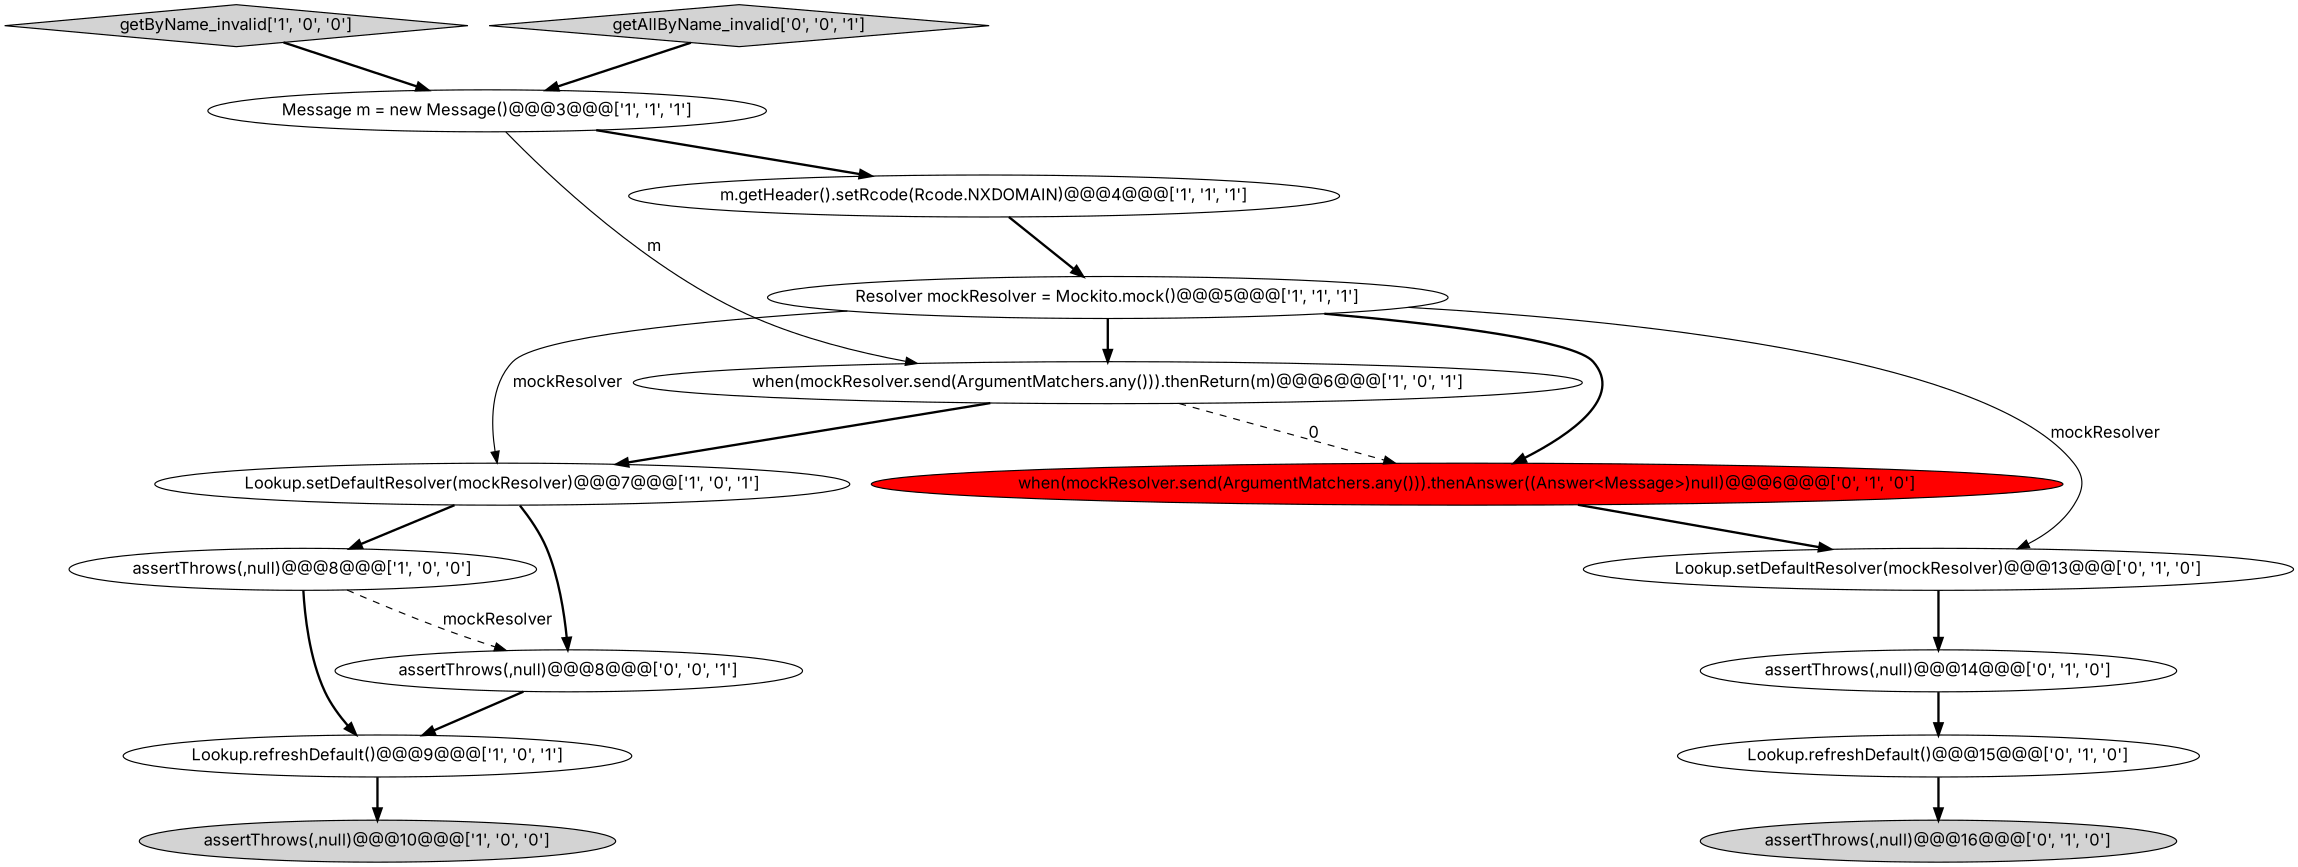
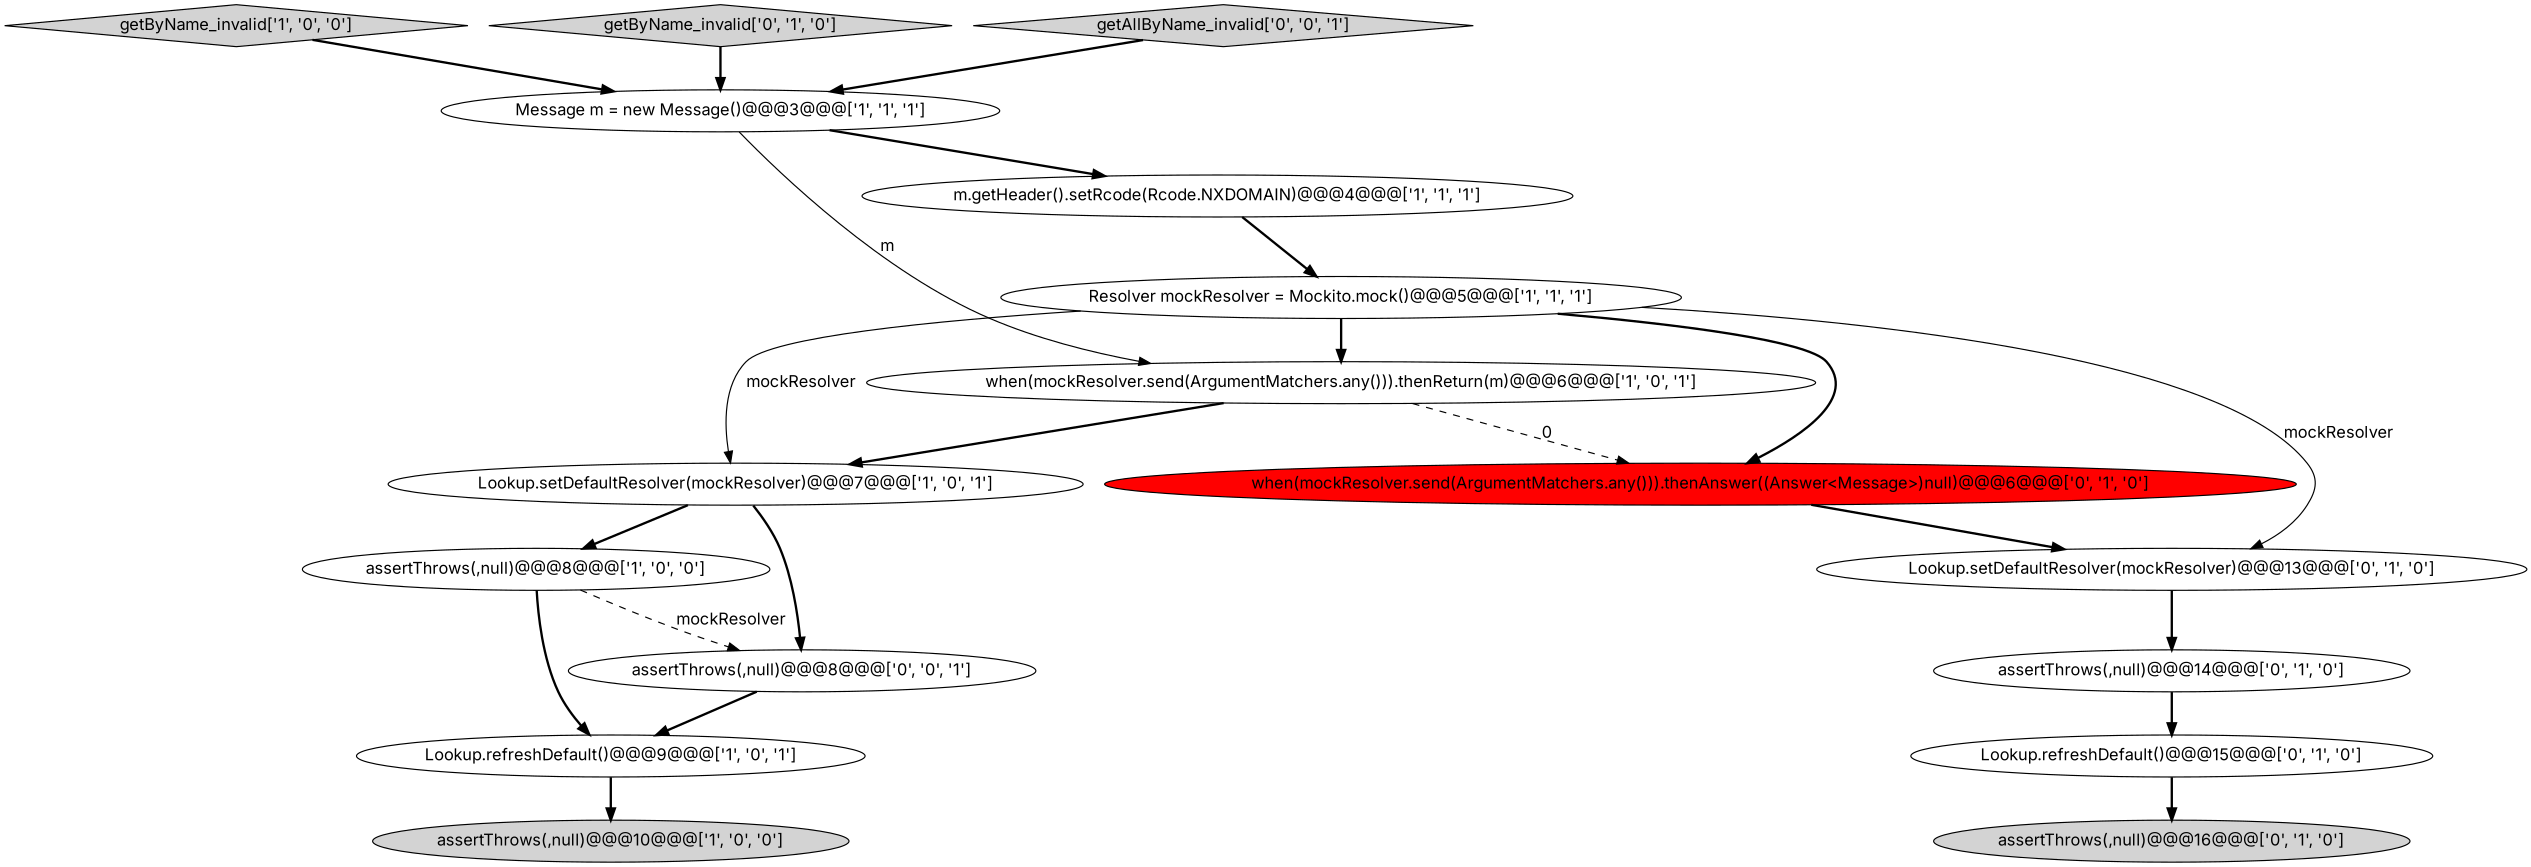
node "getByName_invalid['0', '1', '0']": added
